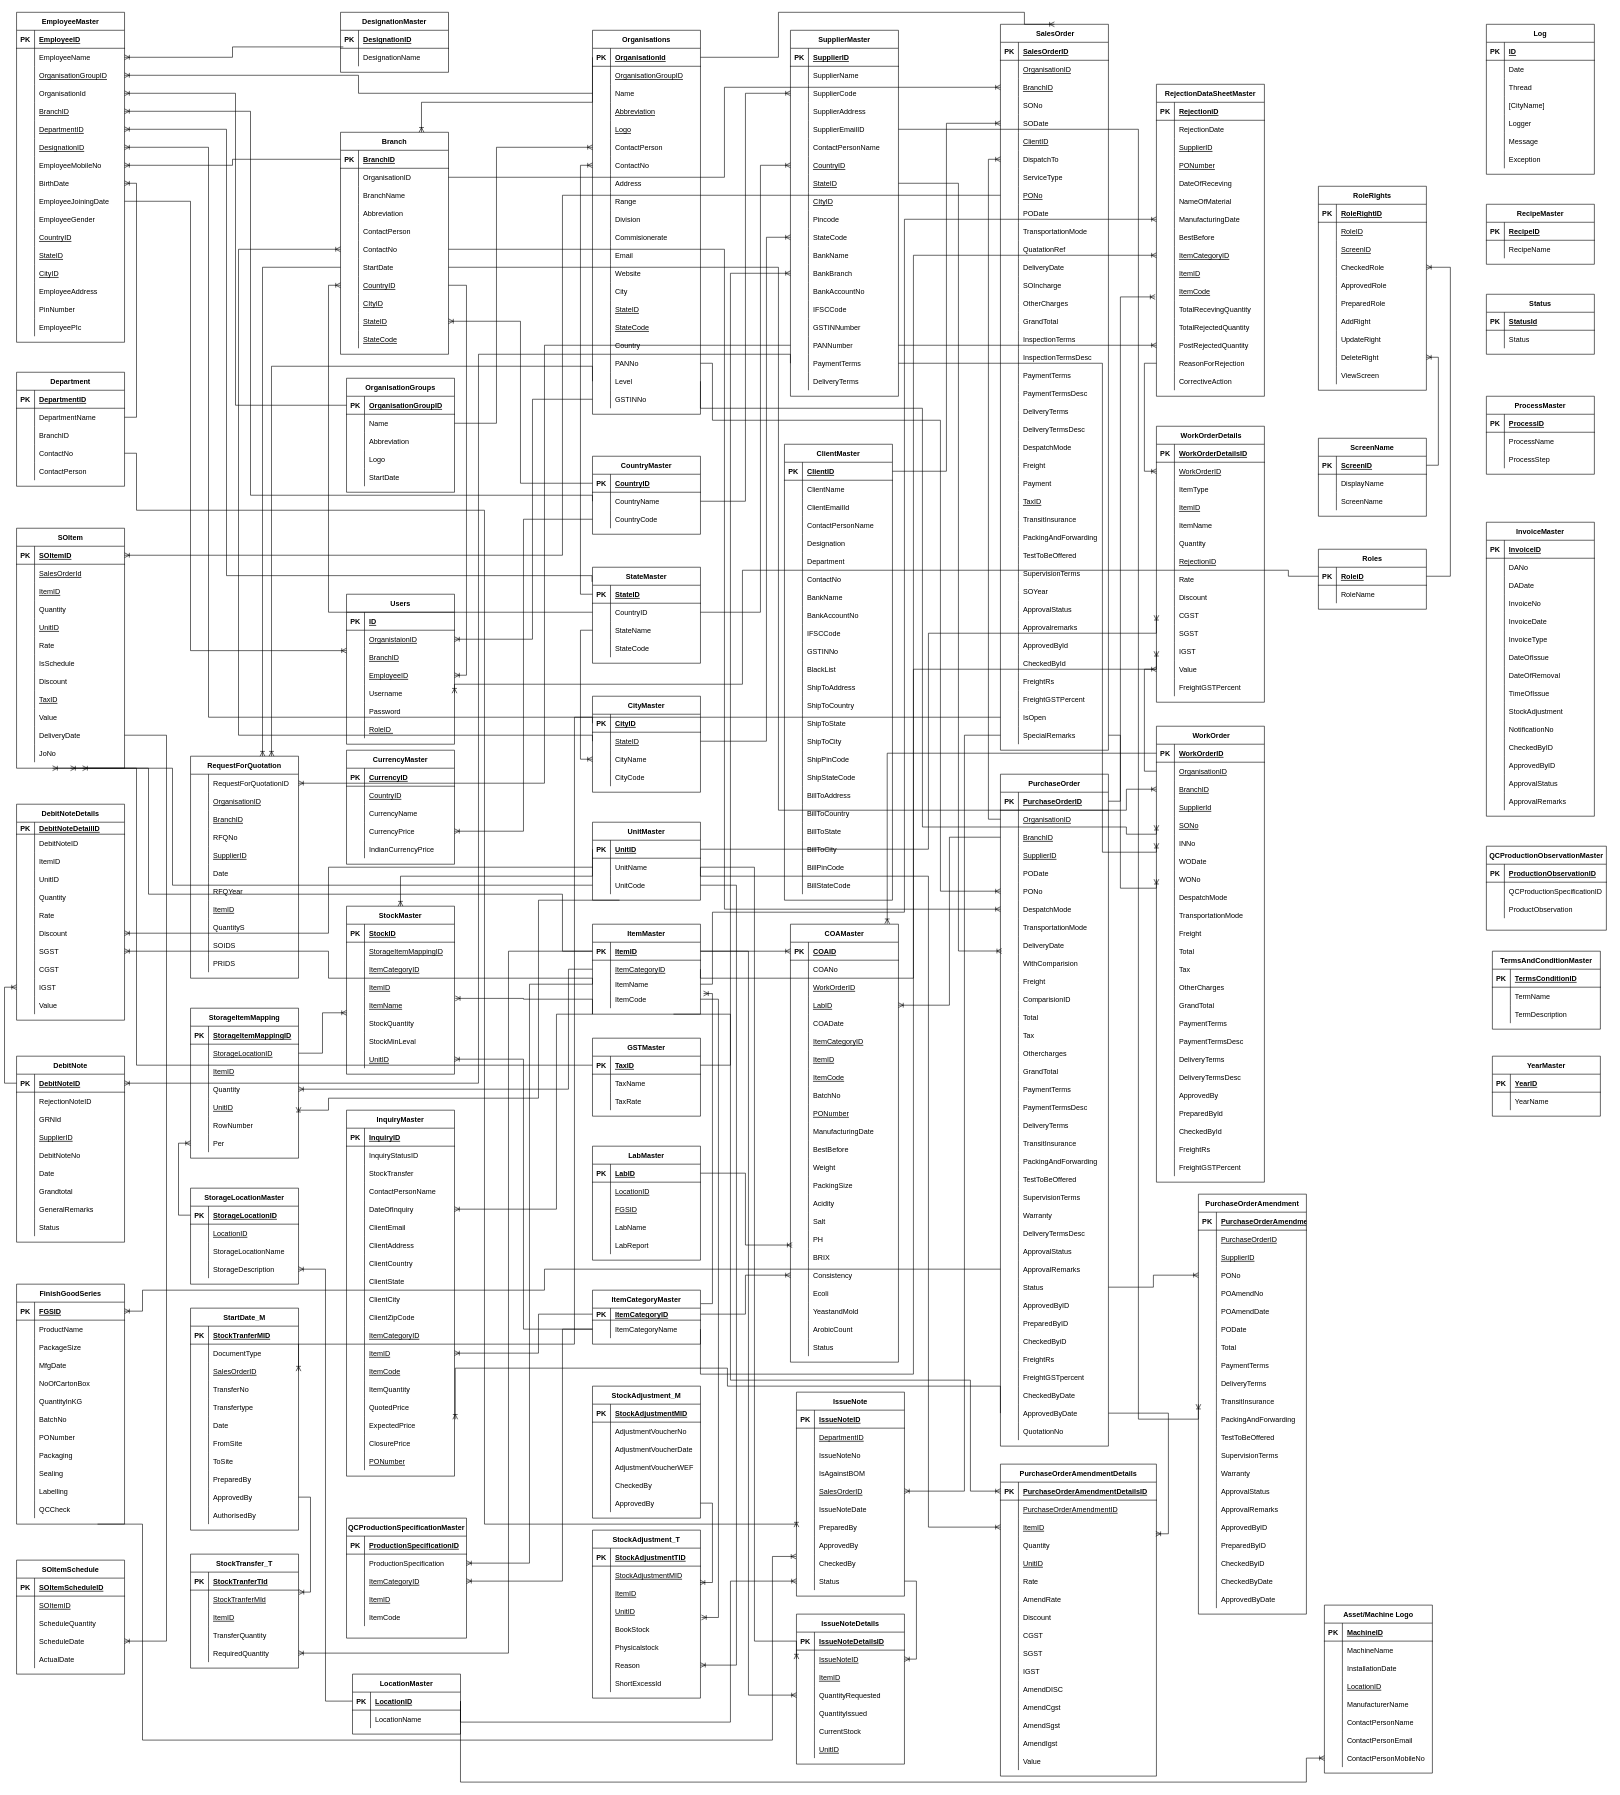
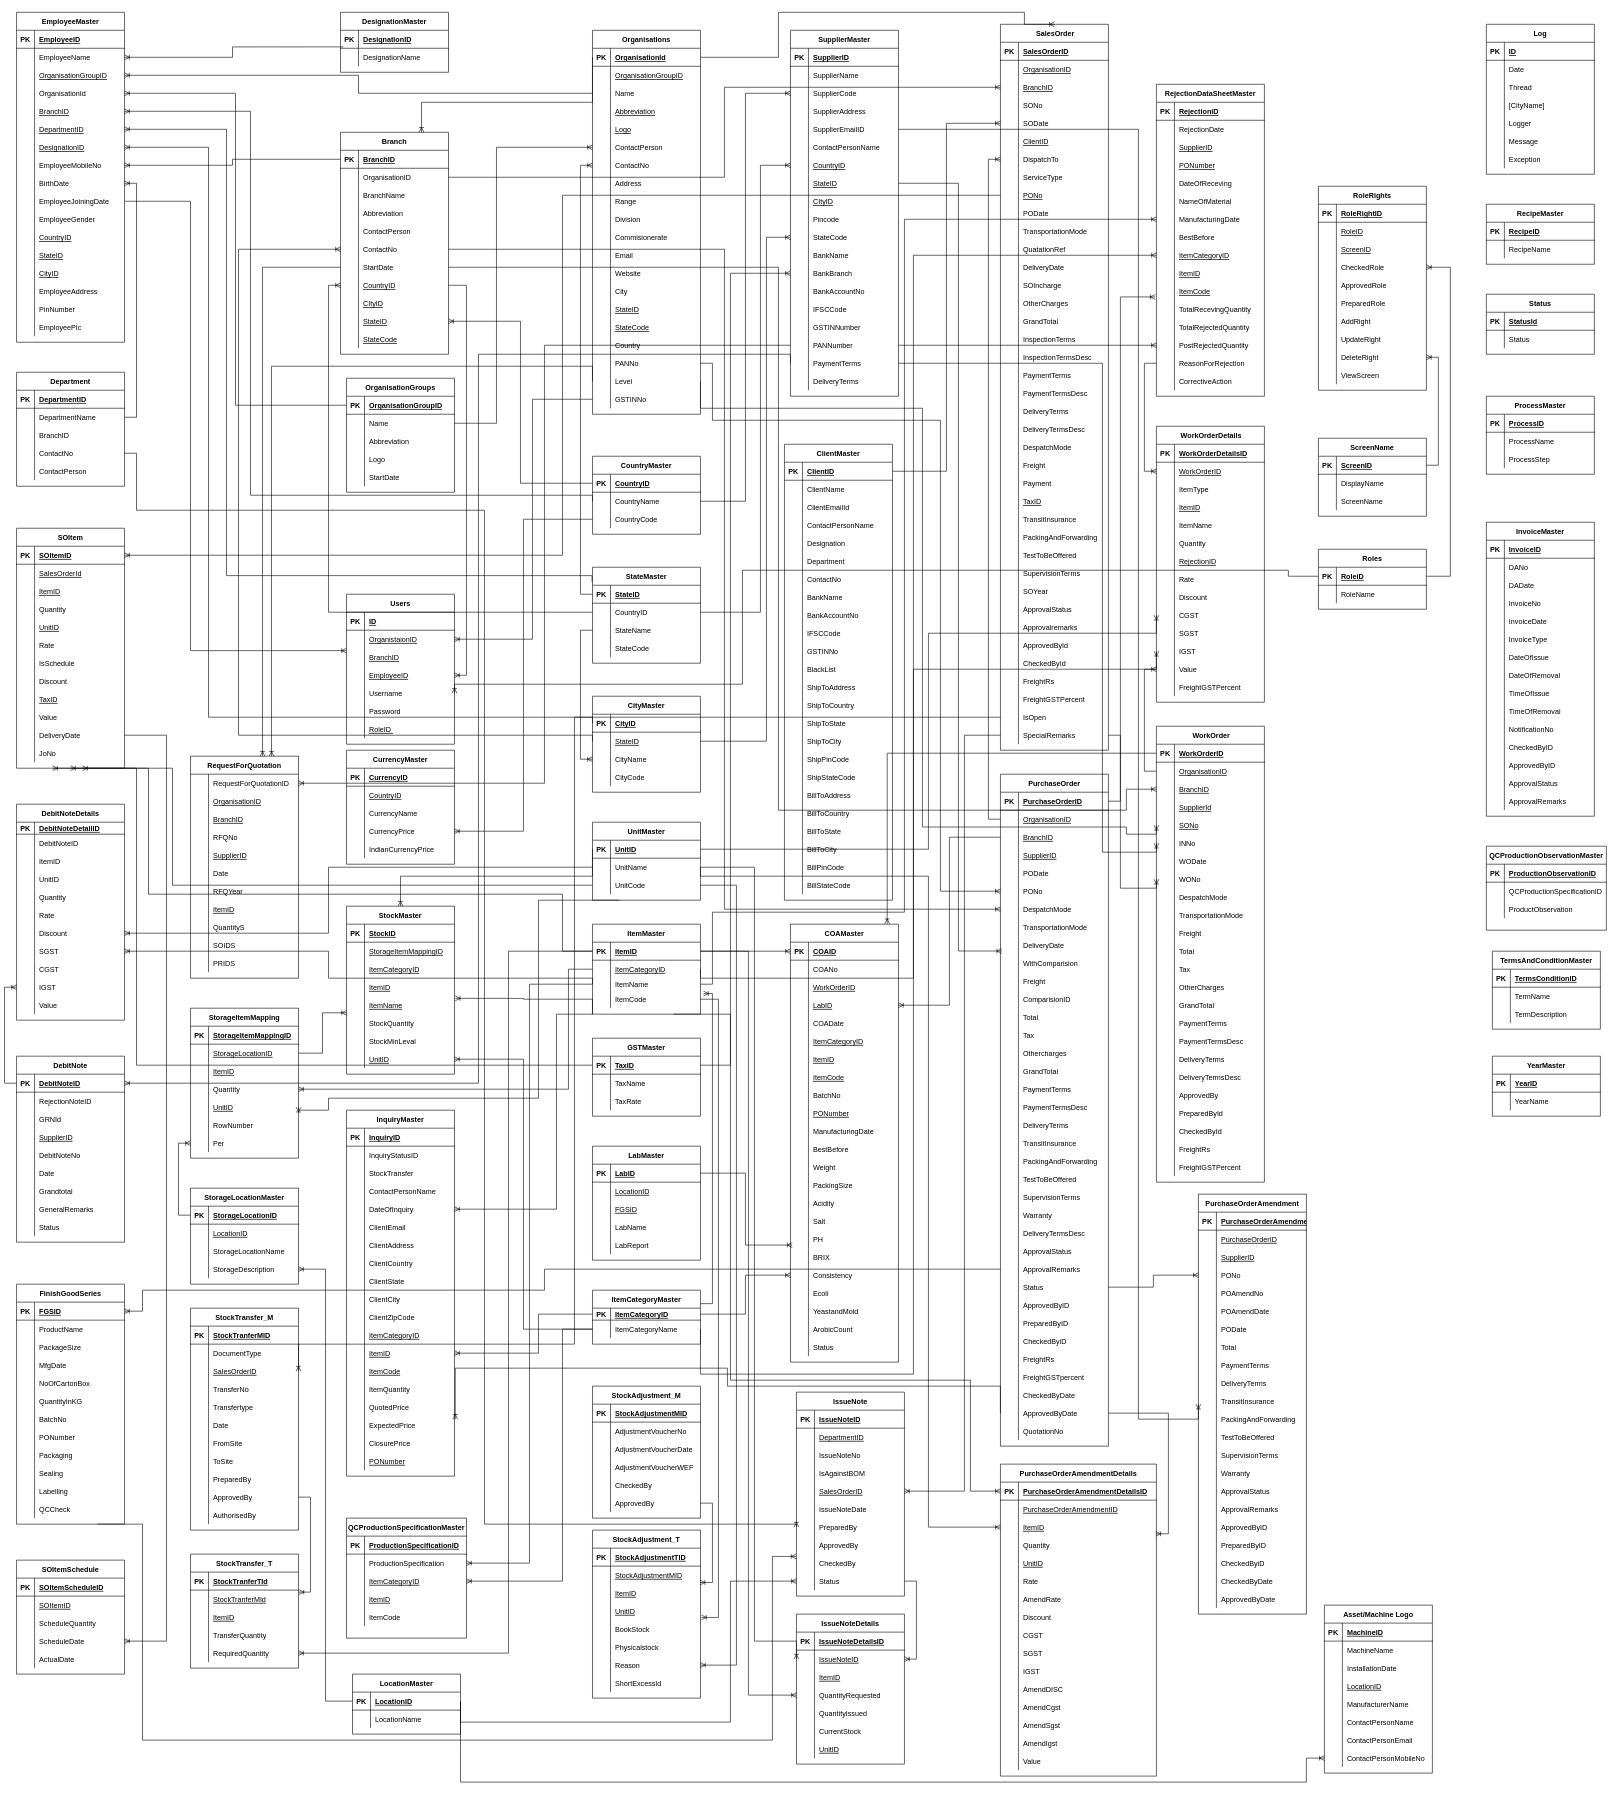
node "StockAdjustment": label "StockAdjustment" -> "TimeOfRemoval"
node "StartDate_M": label "StartDate_M" -> "StockTransfer_M"
